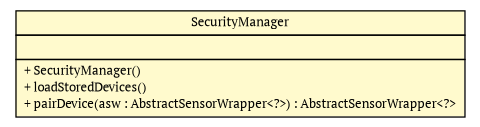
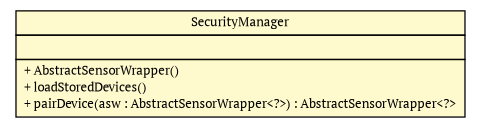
node "SecurityManager": text "+ SecurityManager()" -> "+ AbstractSensorWrapper()"
